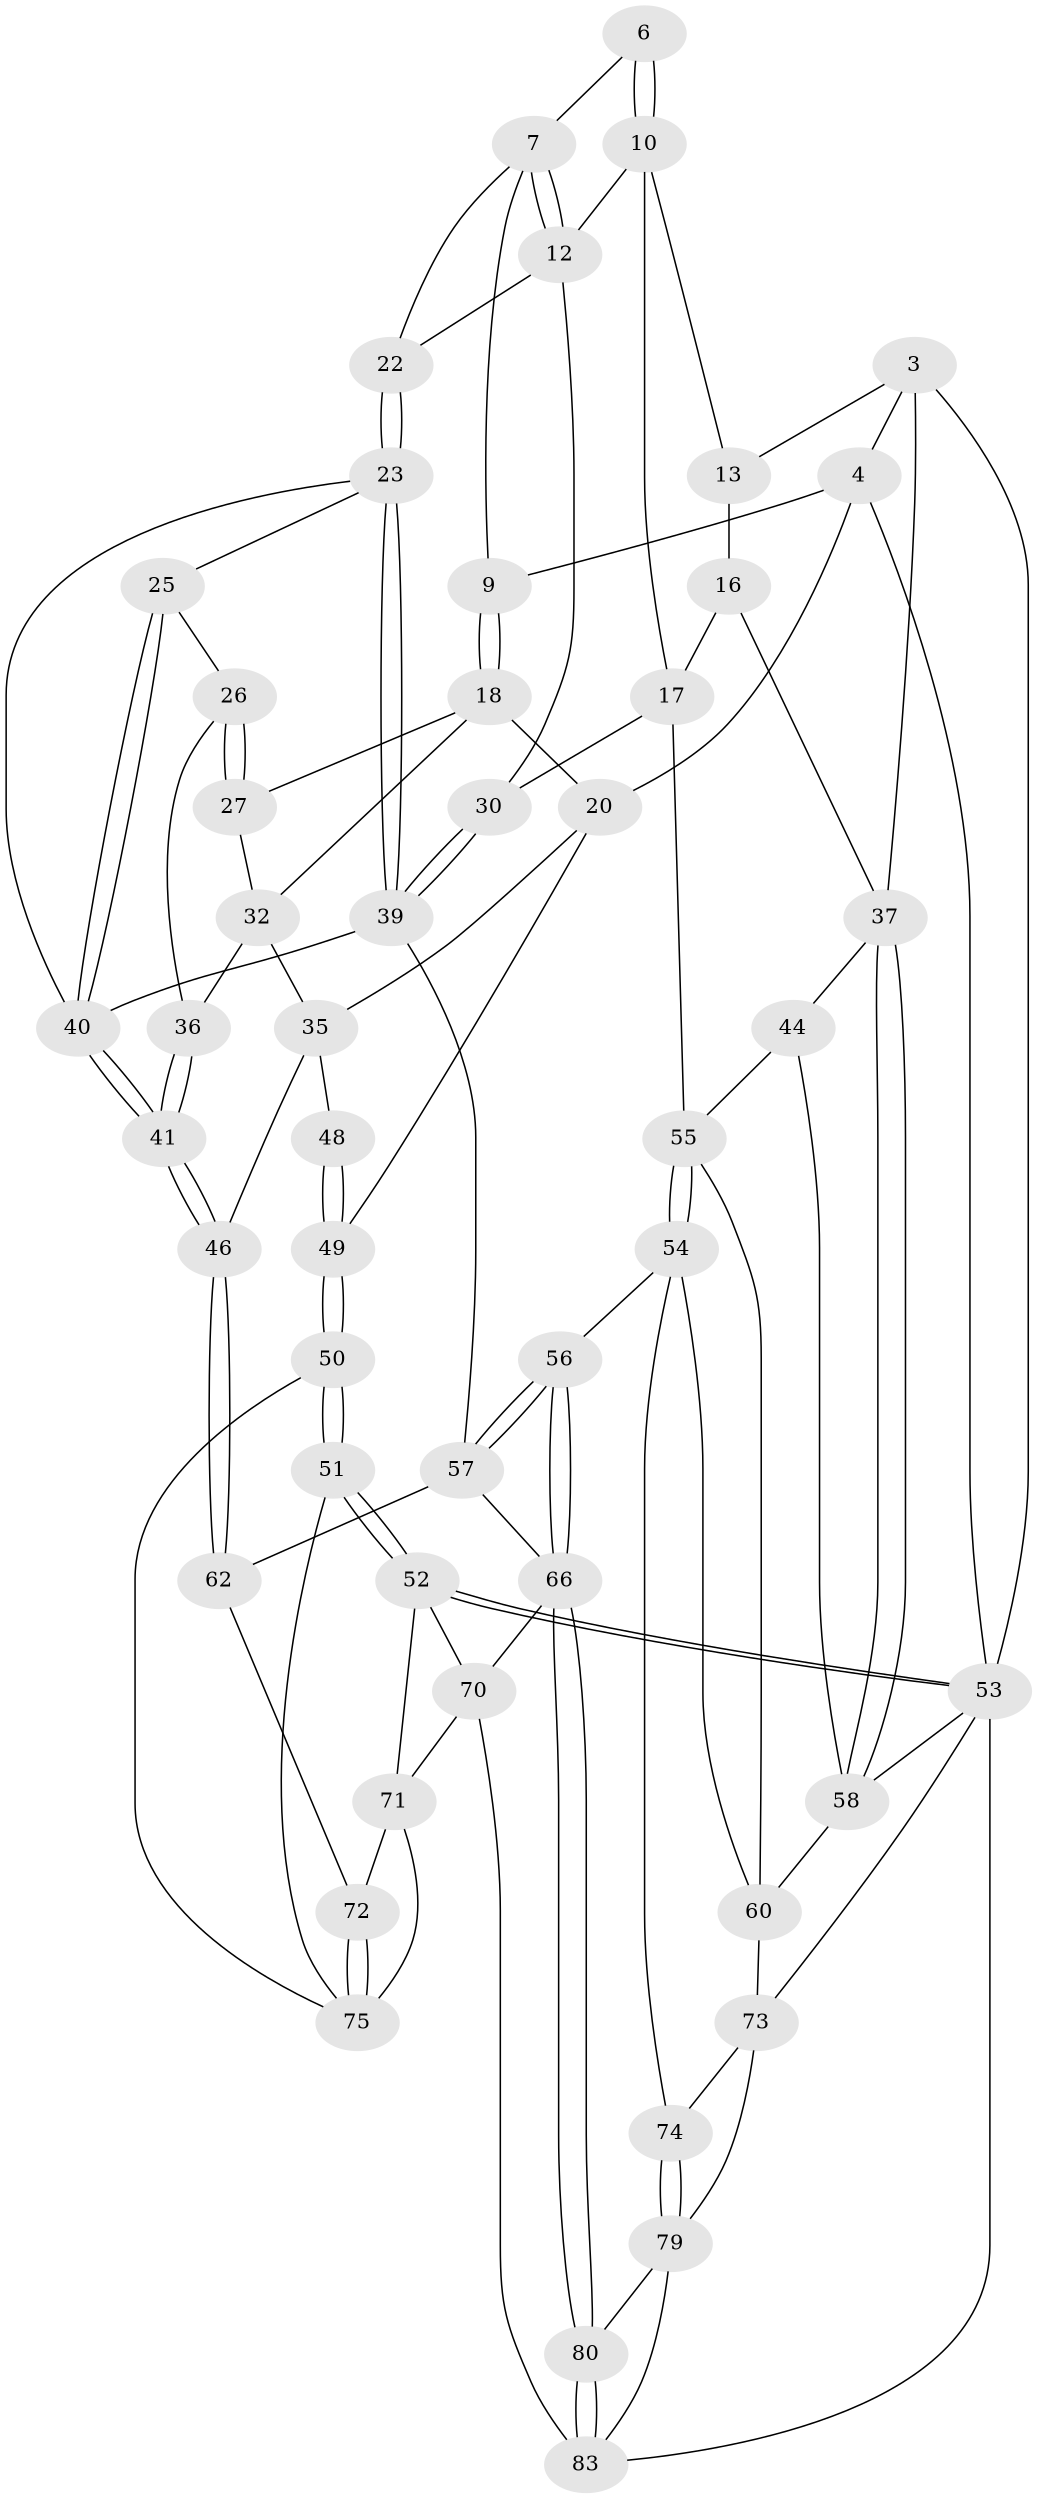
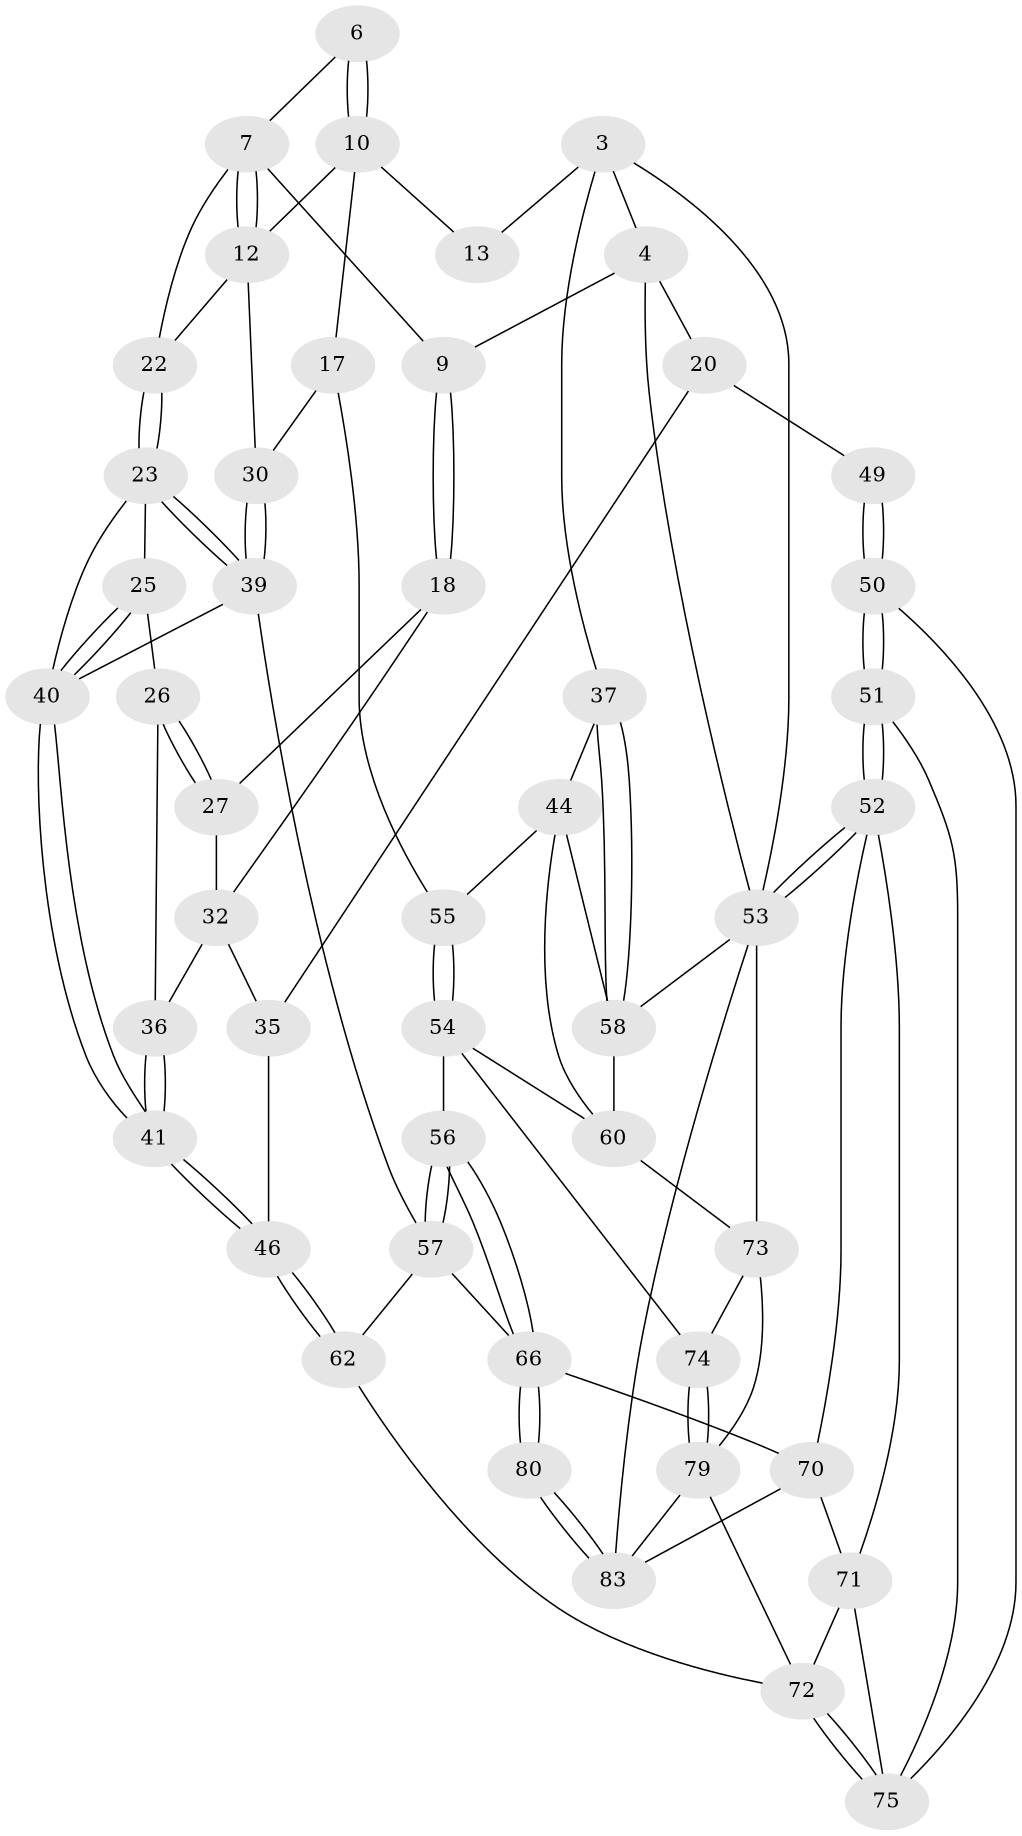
node "16": removed
edge "18" -- "20": removed
node "48": removed
edge "55" -- "60": now "44" -- "60"
edge "79" -- "80": now "79" -- "72"
